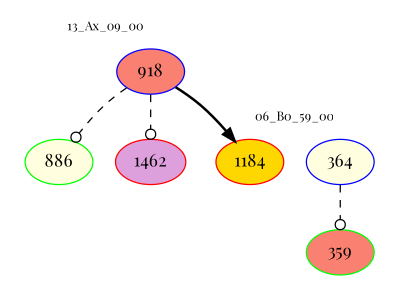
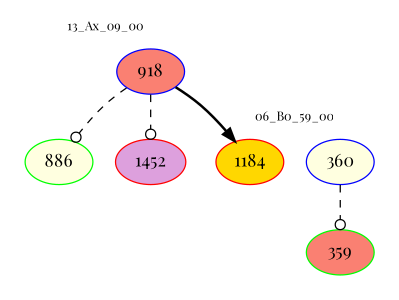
node "1462": label "1462" -> "1452"
node "364": label "364" -> "360"
